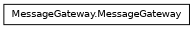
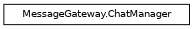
node "MessageGateway.MessageGateway": label "MessageGateway.MessageGateway" -> "MessageGateway.ChatManager"
